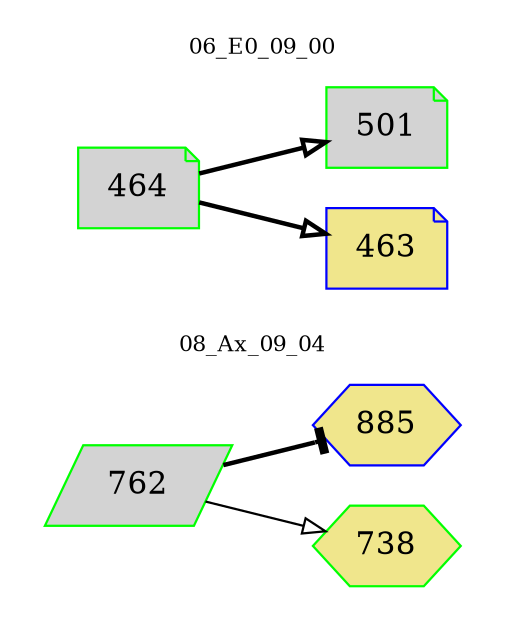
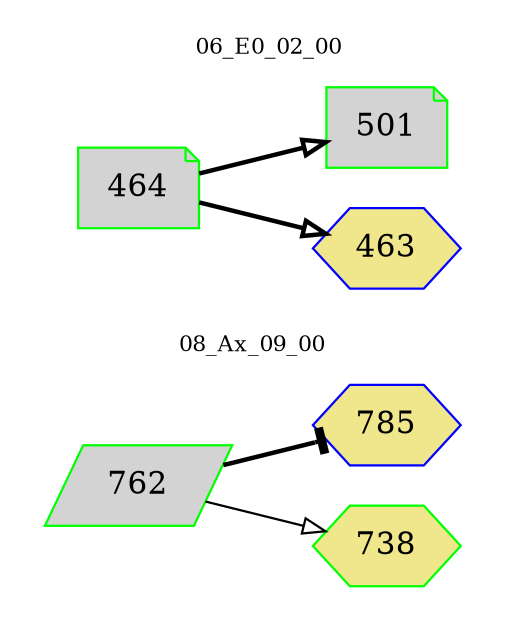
cluster "06_E0_09_00": label "06_E0_09_00" -> "06_E0_02_00"
node "463": shape note -> hexagon
cluster "08_Ax_09_04": label "08_Ax_09_04" -> "08_Ax_09_00"
node "885": label "885" -> "785"
